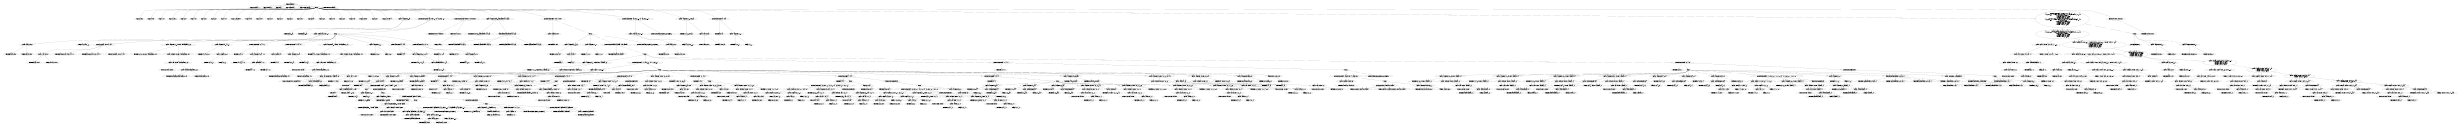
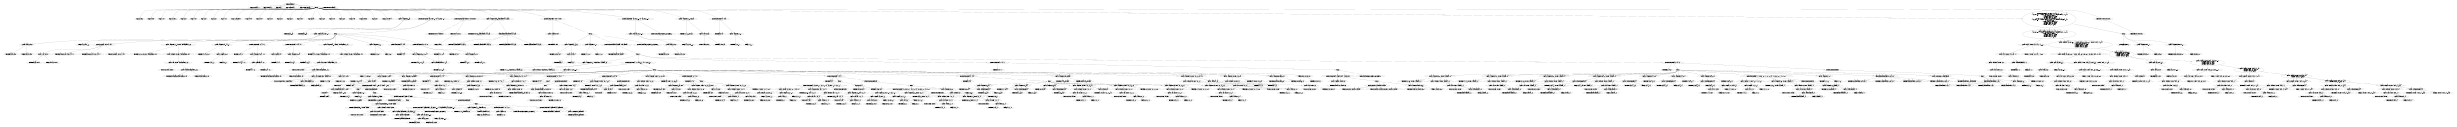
node "(LITERAL,3,v28 = a2[3])": removed
